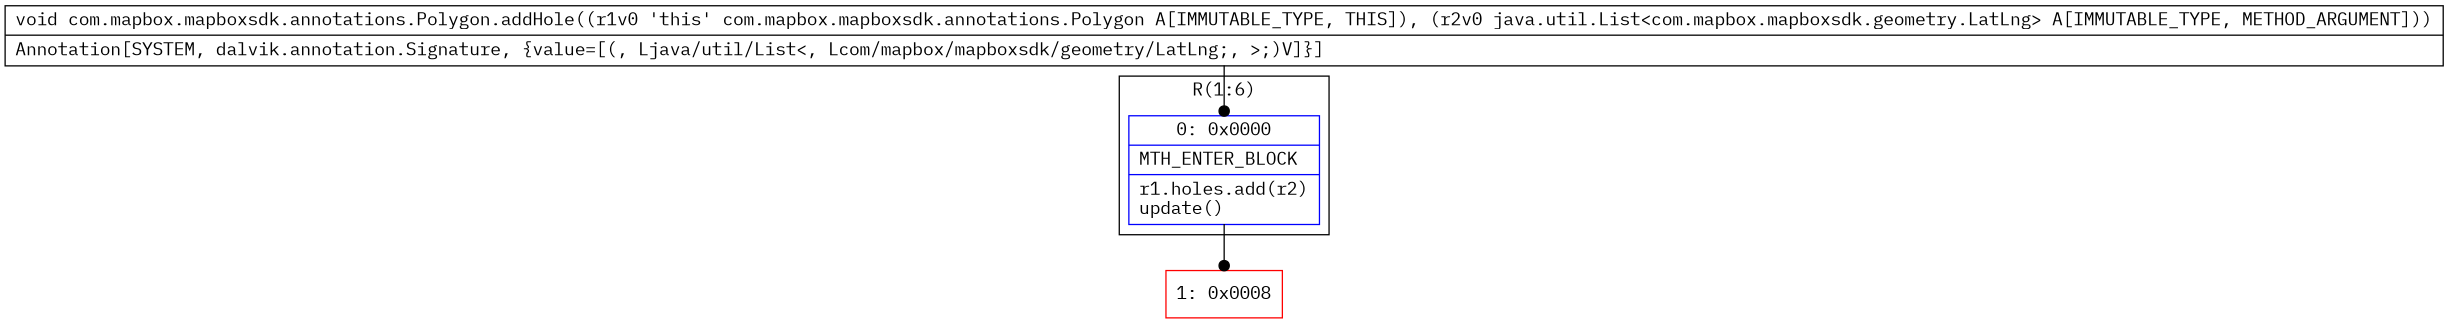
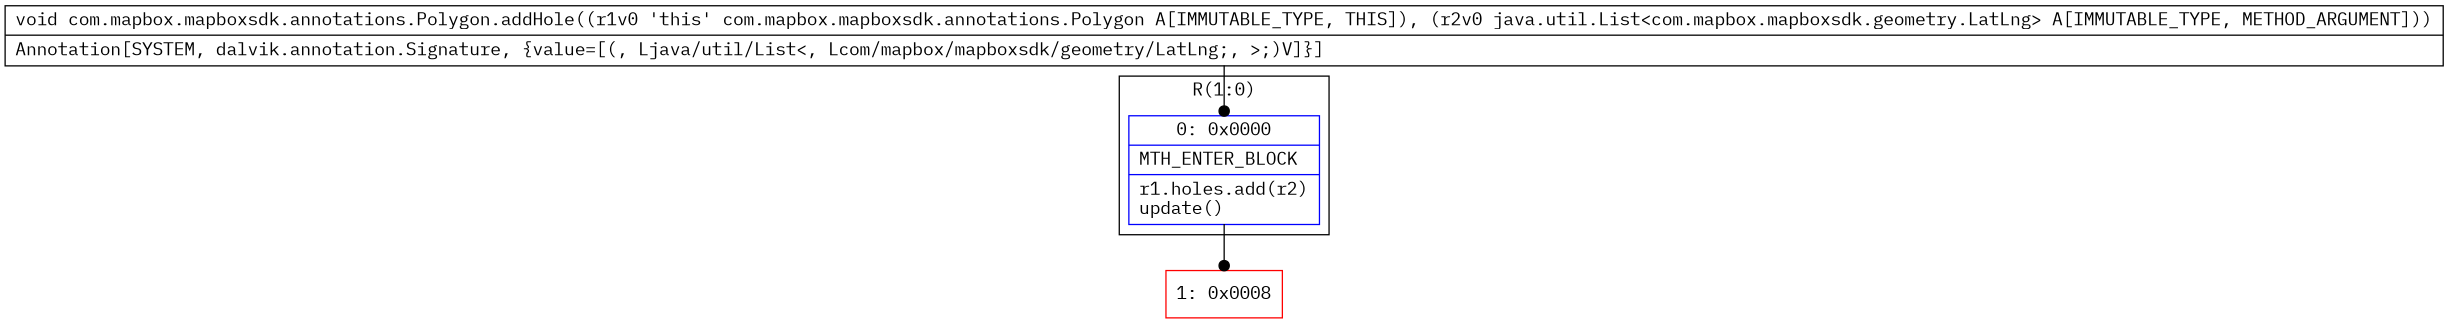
cluster "R(1:6)": label "R(1:6)" -> "R(1:0)"
